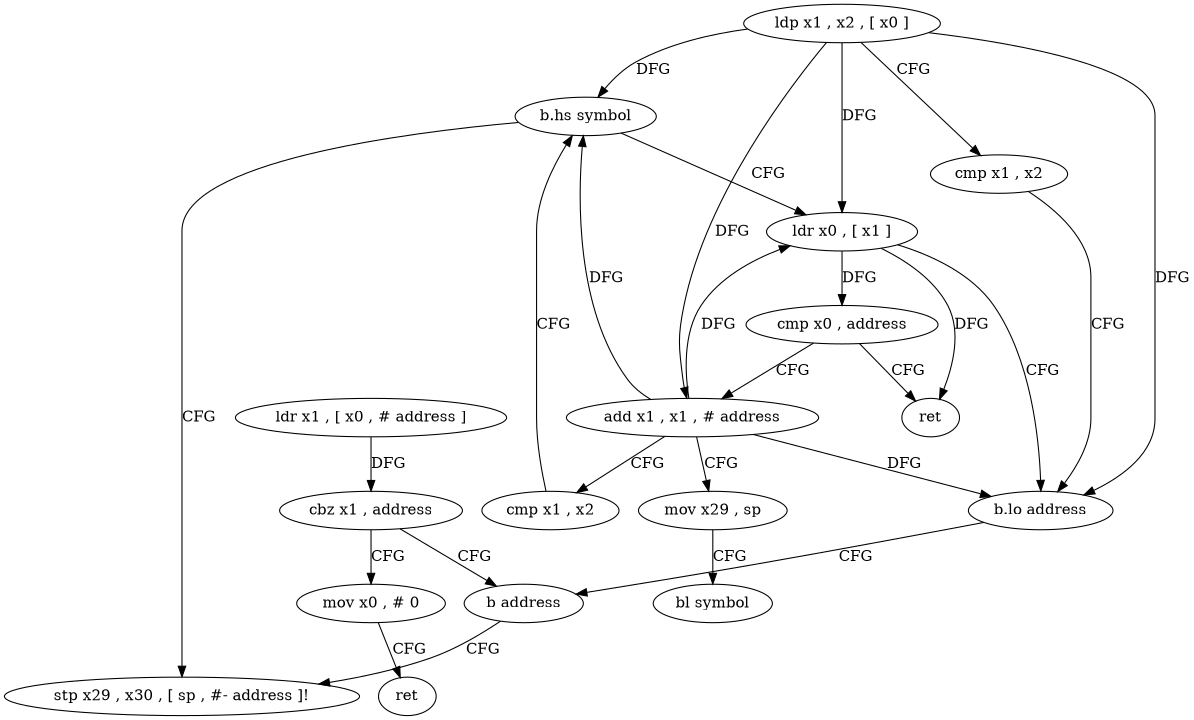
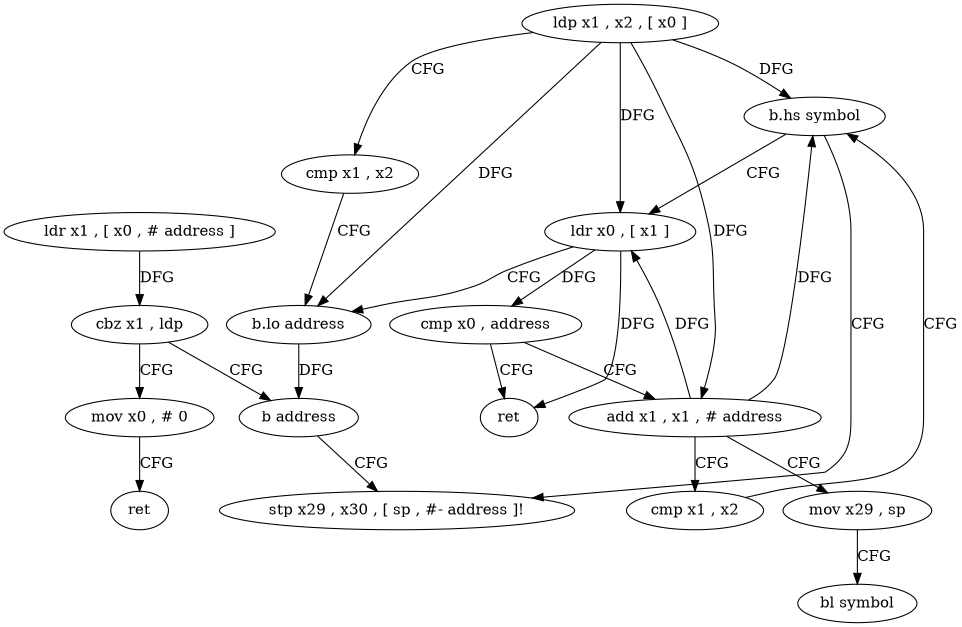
edge "add x1 , x1 , # address" -> "b.lo address": removed, label "DFG"
node "cbz x1 , address": label "cbz x1 , address" -> "cbz x1 , ldp"
edge "b.lo address" -> "b address": label "CFG" -> "DFG"
